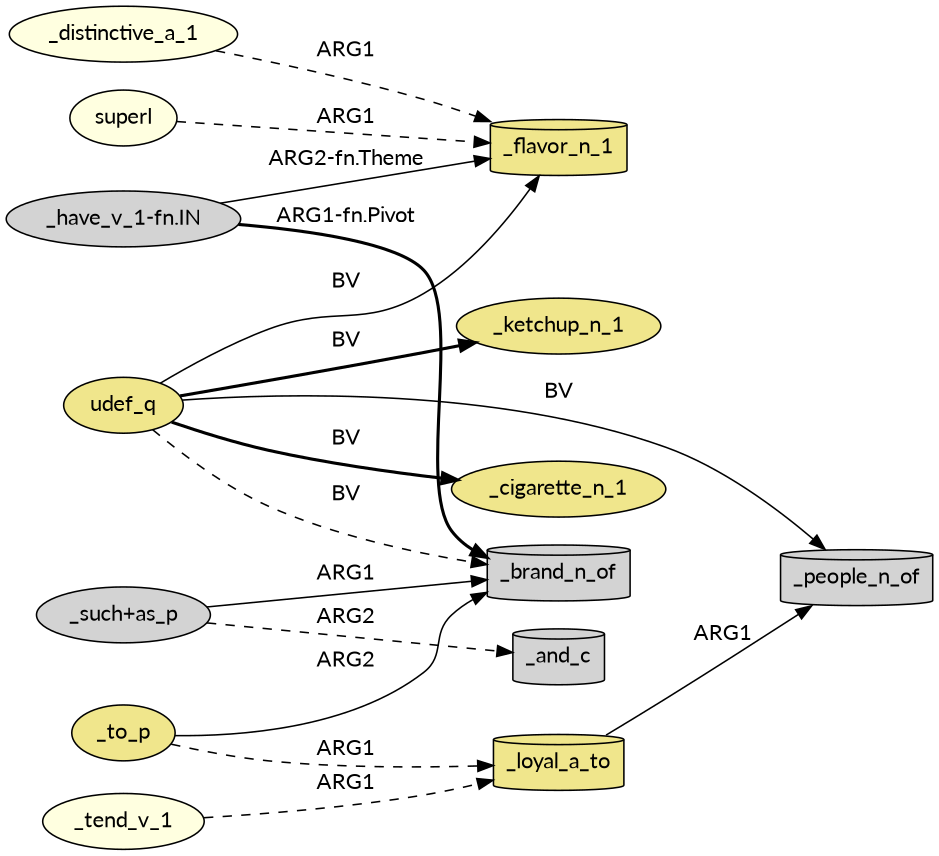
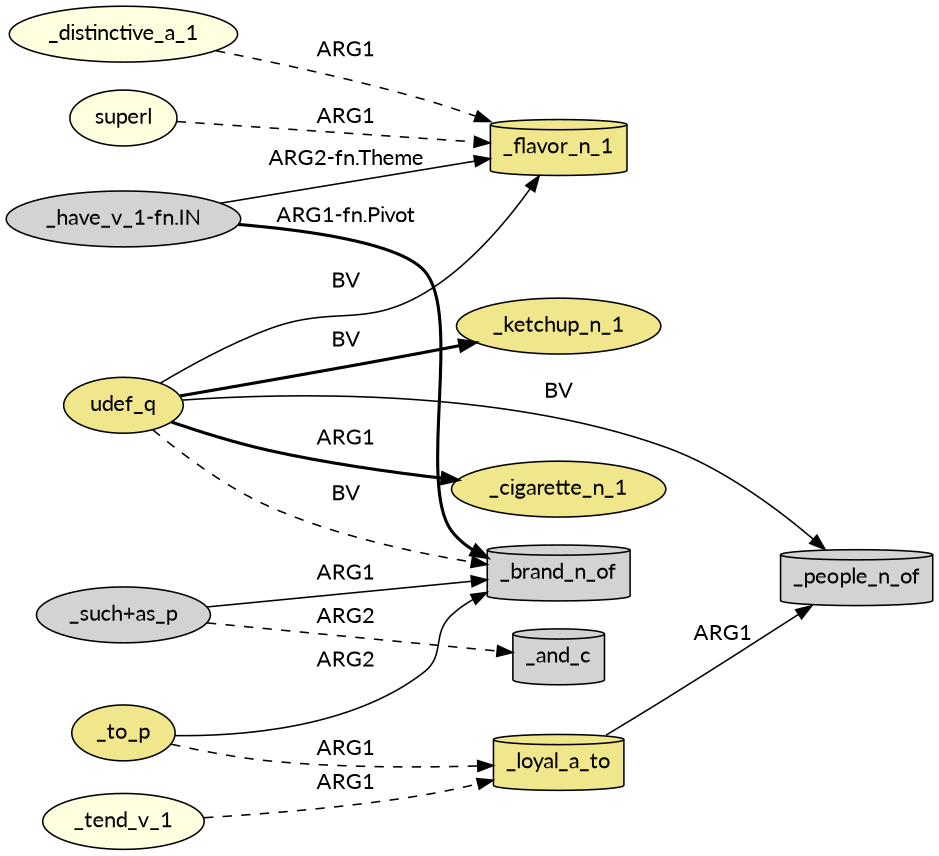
edge "udef_q" -> "_cigarette_n_1": label "BV" -> "ARG1"
